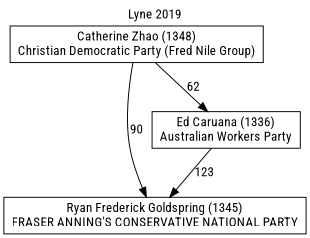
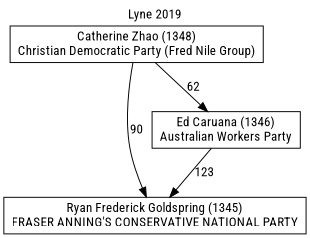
node "Ed Caruana (1336) Australian Workers Party": label "Ed Caruana (1336) Australian Workers Party" -> "Ed Caruana (1346) Australian Workers Party"
